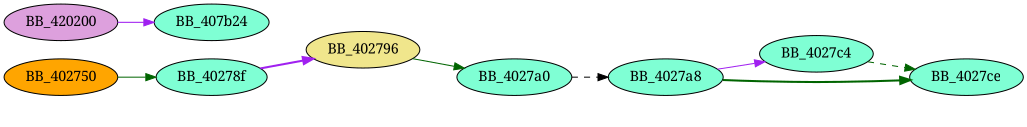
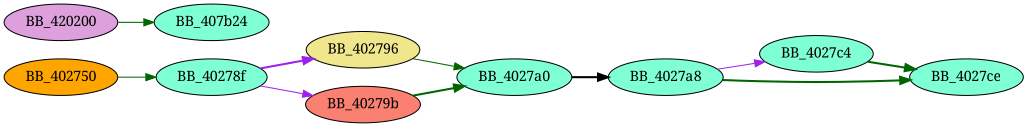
edge "BB_420200" -> "BB_407b24": color purple -> darkgreen
edge "BB_4027c4" -> "BB_4027ce": style dashed -> bold
edge "BB_4027a0" -> "BB_4027a8": style dashed -> bold
node "BB_40279b": added
